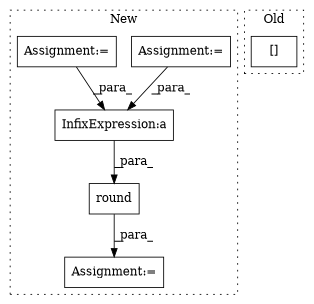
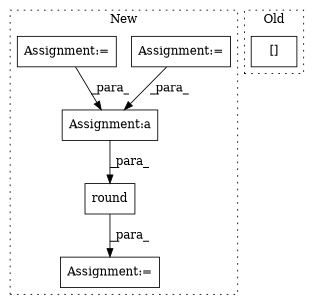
node "InfixExpression:a": label "InfixExpression:a" -> "Assignment:a"
